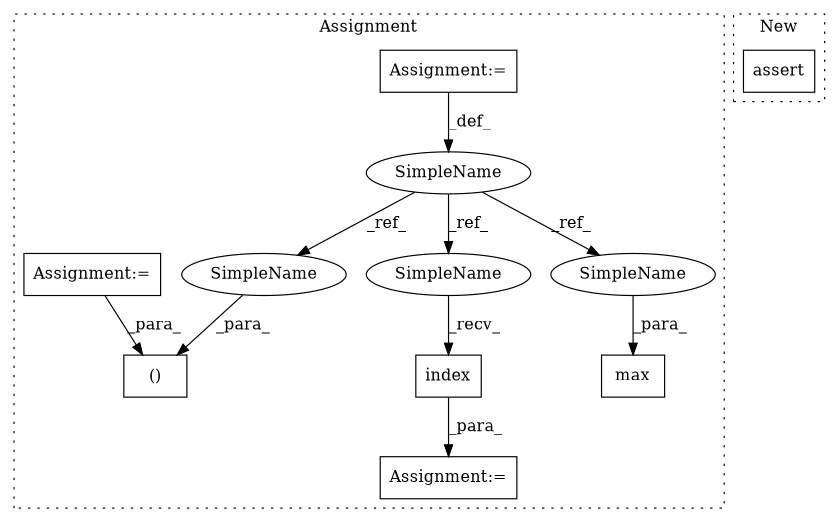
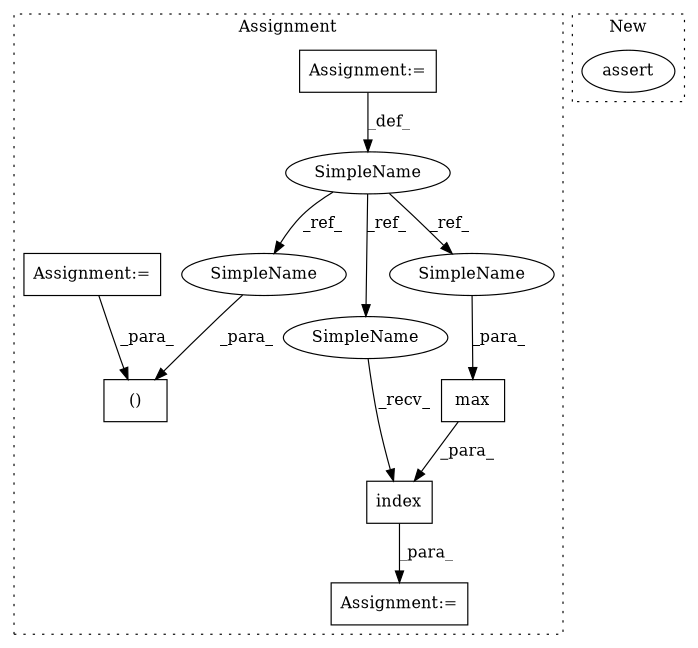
node "assert": shape box -> ellipse
edge "max" -> "index": added, label "_para_"
